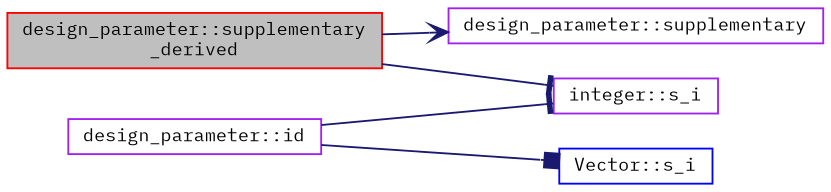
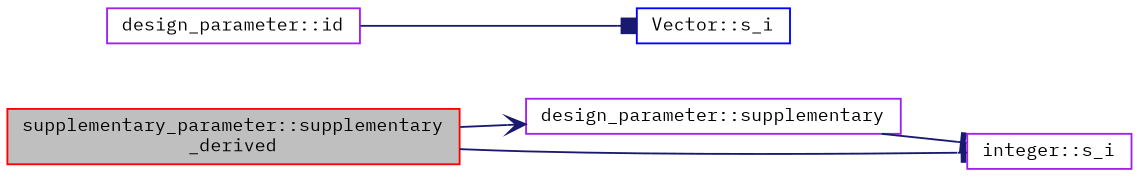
node "design_parameter::supplementary _derived": label "design_parameter::supplementary _derived" -> "supplementary_parameter::supplementary _derived"
edge "design_parameter::id" -> "integer::s_i": now "design_parameter::supplementary" -> "integer::s_i"
